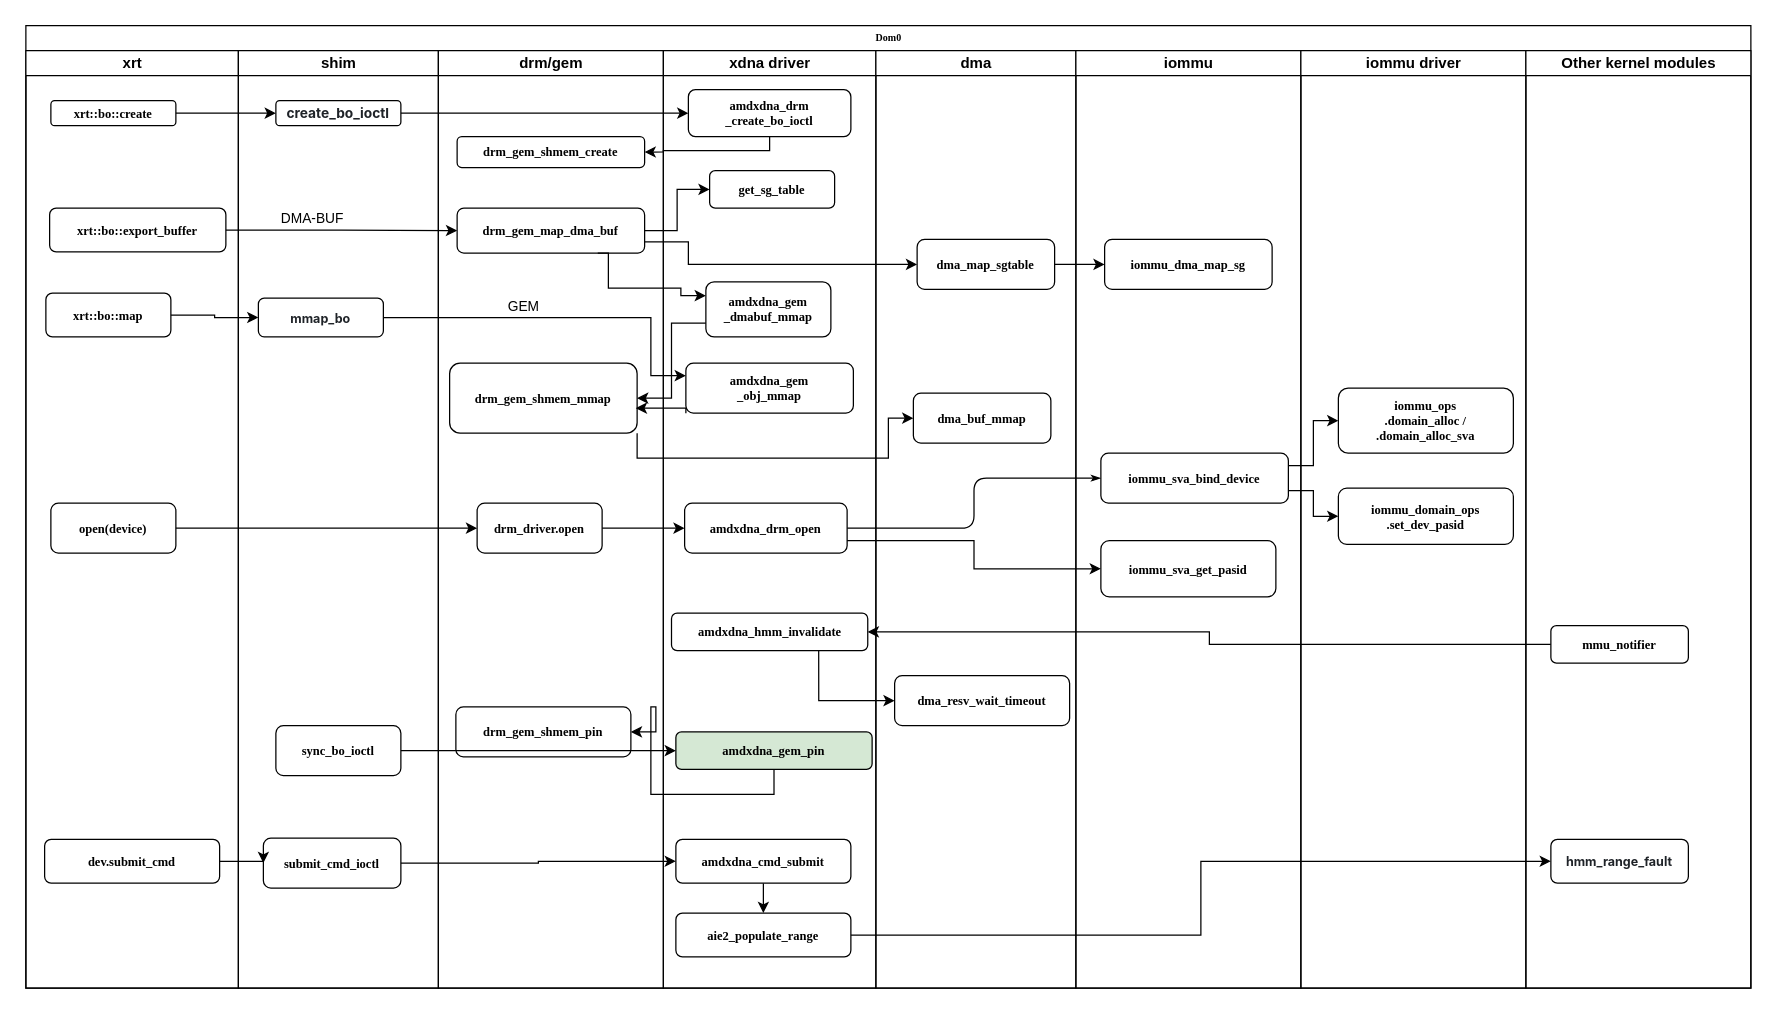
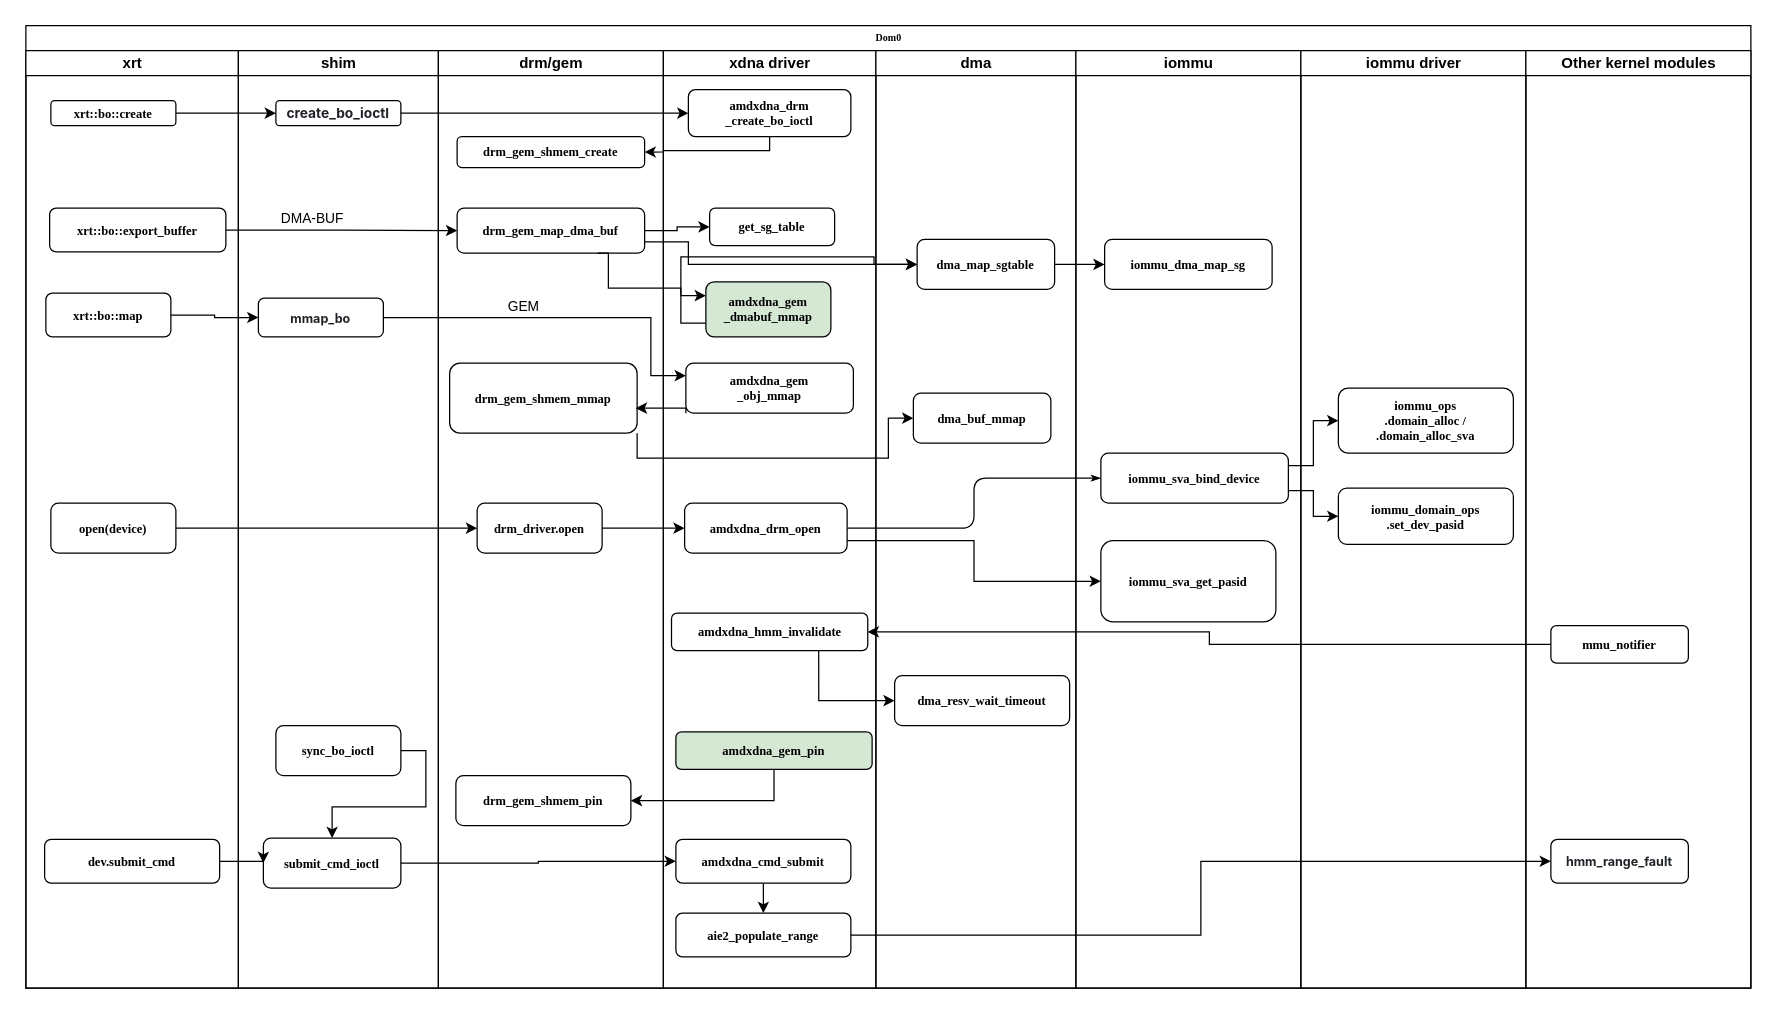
node "get_sg_table": moved (772, 189) -> (772, 227)
node "amdxdna_gem _dmabuf_mmap": fillcolor #ffffff -> #d5e8d4
edge "amdxdna_gem _dmabuf_mmap" -> "drm_gem_shmem_mmap": now "amdxdna_gem _dmabuf_mmap" -> "dma_map_sgtable"
node "iommu_sva_get_pasid": size 175x56 -> 175x81
node "drm_gem_shmem_pin": moved (543, 732) -> (543, 801)
edge "sync_bo_ioctl" -> "amdxdna_gem_pin": now "sync_bo_ioctl" -> "submit_cmd_ioctl"
